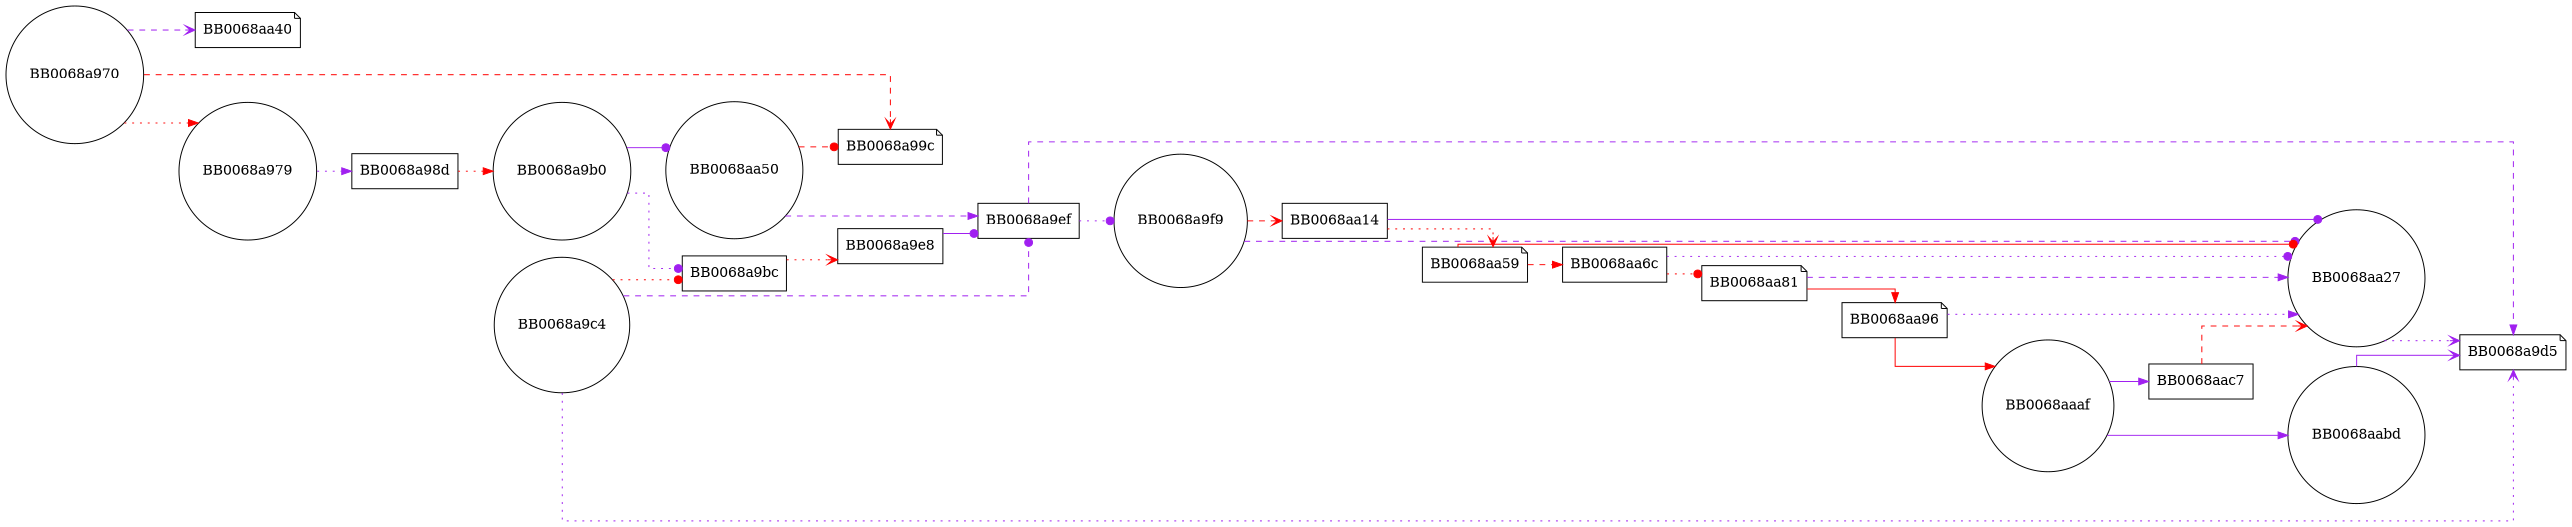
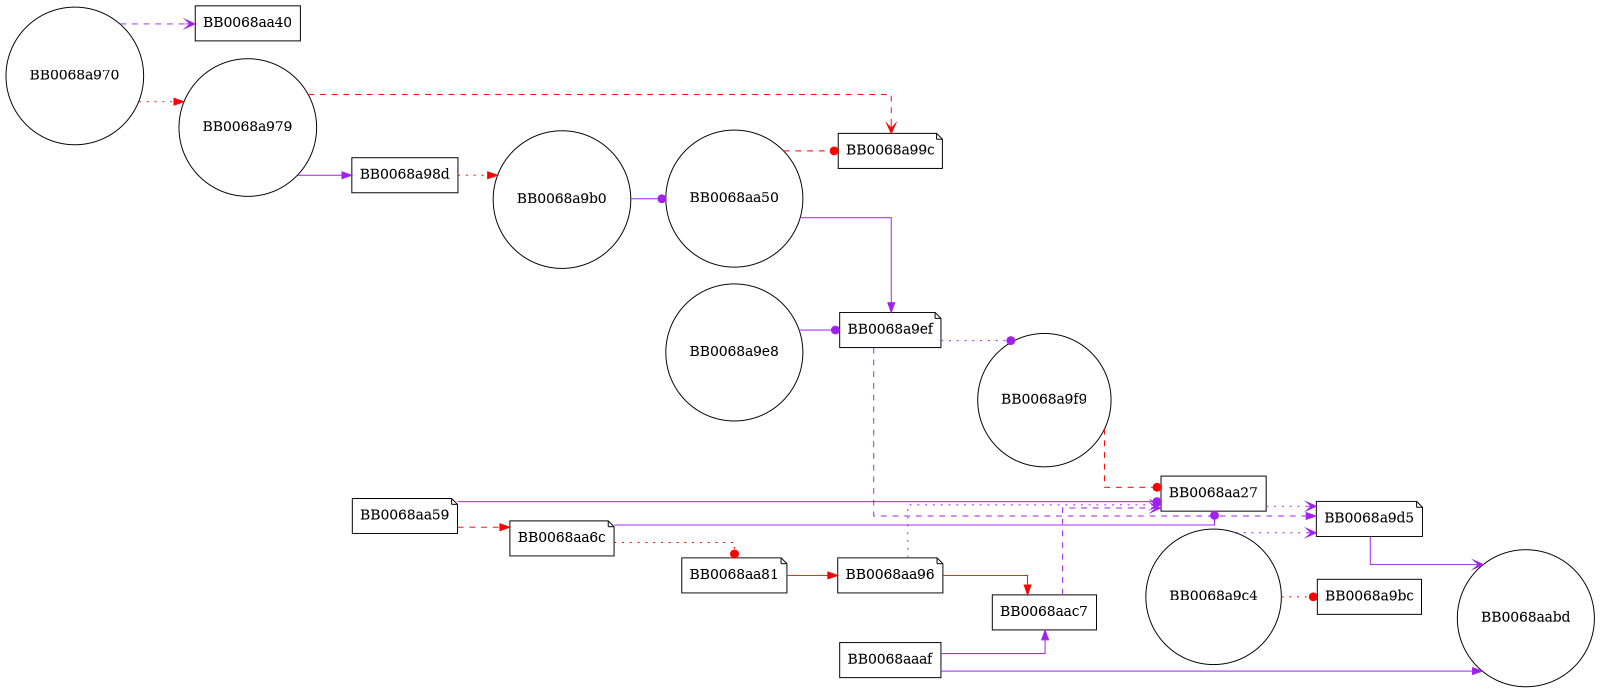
node "BB0068aa40": shape note -> box
edge "BB0068a970" -> "BB0068a99c": now "BB0068a979" -> "BB0068a99c"
edge "BB0068a979" -> "BB0068a98d": style dotted -> solid
edge "BB0068aa50" -> "BB0068a9ef": style dashed -> solid
node "BB0068a9ef": shape box -> note
node "BB0068aa14": removed
edge "BB0068a9b0" -> "BB0068a9bc": removed
edge "BB0068a9f9" -> "BB0068aa27": color purple -> red
edge "BB0068aa59" -> "BB0068aa27": color red -> purple
node "BB0068a9e8": shape box -> circle
edge "BB0068aa6c" -> "BB0068aa27": style dotted -> solid
edge "BB0068a9bc" -> "BB0068a9e8": removed
node "BB0068aa6c": shape box -> note
edge "BB0068aa81" -> "BB0068aa27": removed
node "BB0068aa27": shape circle -> box
edge "BB0068a9c4" -> "BB0068a9ef": removed
edge "BB0068aa96" -> "BB0068aa27": arrowhead normal -> vee
edge "BB0068aac7" -> "BB0068aa27": color red -> purple
edge "BB0068aabd" -> "BB0068a9d5": reversed
edge "BB0068aa96" -> "BB0068aaaf": now "BB0068aa96" -> "BB0068aac7"
node "BB0068aaaf": shape circle -> box
